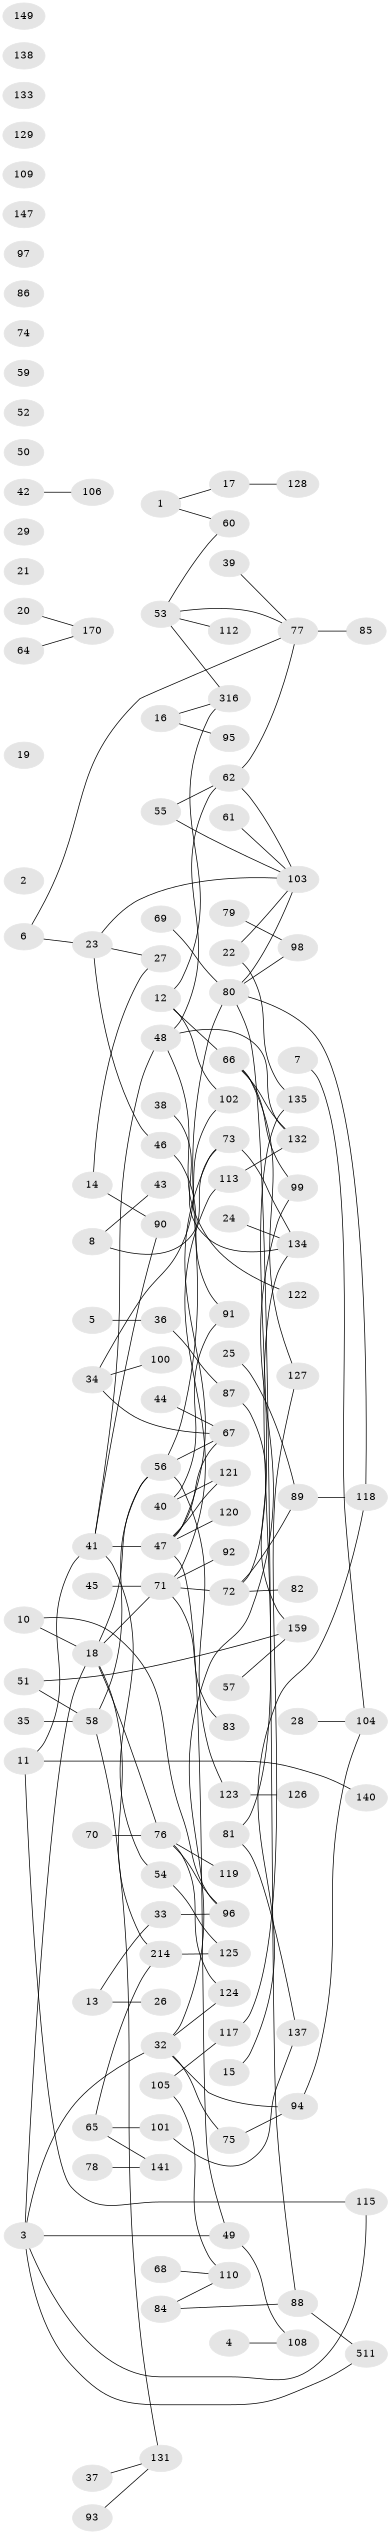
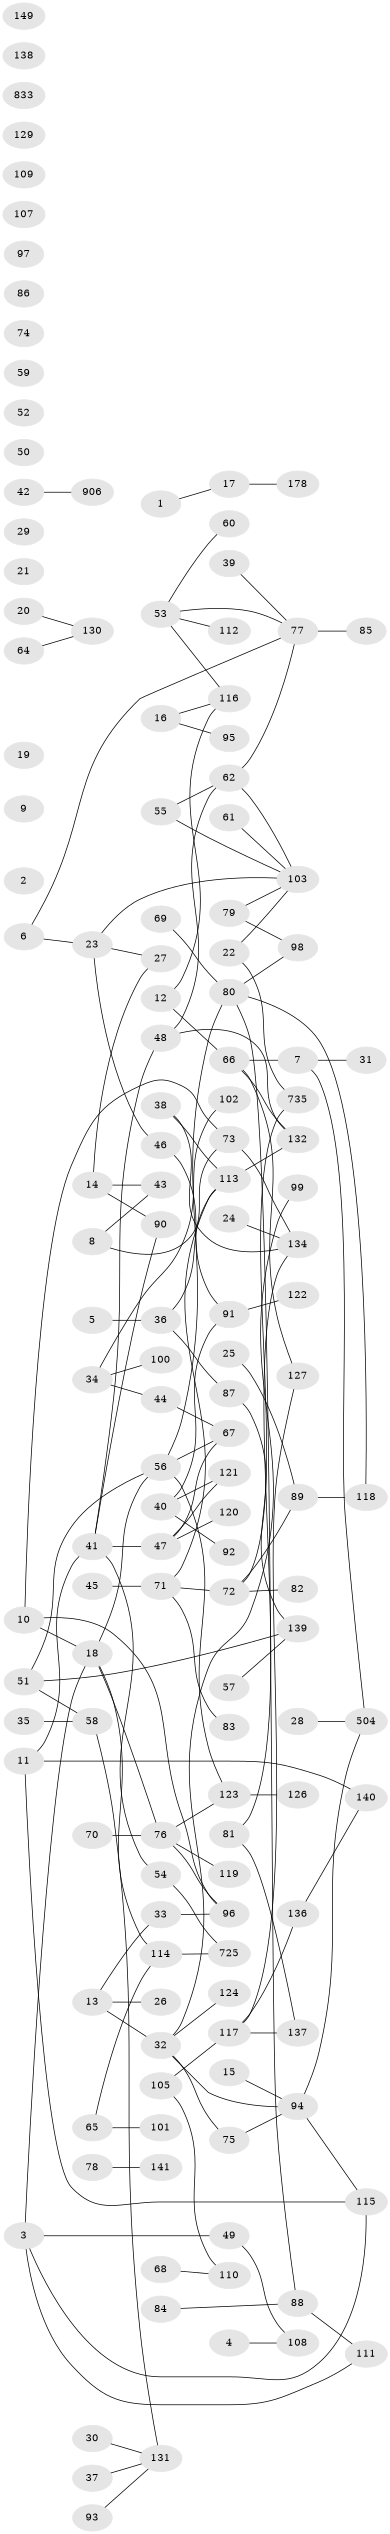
node "133": label "133" -> "833"
node "147": label "147" -> "107"
node "128": label "128" -> "178"
node "106": label "106" -> "906"
edge "1" -- "60": removed
node "170": label "170" -> "130"
node "316": label "316" -> "116"
node "9": added
edge "103" -- "80": now "103" -- "79"
edge "12" -- "102": removed
node "31": added
node "135": label "135" -> "735"
edge "66" -- "99": now "66" -- "7"
edge "48" -- "122": now "91" -- "122"
edge "38" -- "113": added
edge "14" -- "43": added
edge "113" -- "36": added
edge "73" -- "47": now "73" -- "10"
edge "34" -- "67": now "34" -- "44"
edge "92" -- "71": now "92" -- "40"
edge "56" -- "58": now "56" -- "51"
edge "71" -- "18": removed
node "159": label "159" -> "139"
node "104": label "104" -> "504"
edge "118" -- "15": now "94" -- "15"
edge "47" -- "49": removed
edge "76" -- "124": now "76" -- "123"
node "136": added
node "214": label "214" -> "114"
node "125": label "125" -> "725"
edge "32" -- "3": now "32" -- "13"
edge "65" -- "141": removed
edge "137" -- "101": now "137" -- "117"
edge "94" -- "115": added
edge "110" -- "84": removed
node "511": label "511" -> "111"
node "30": added
